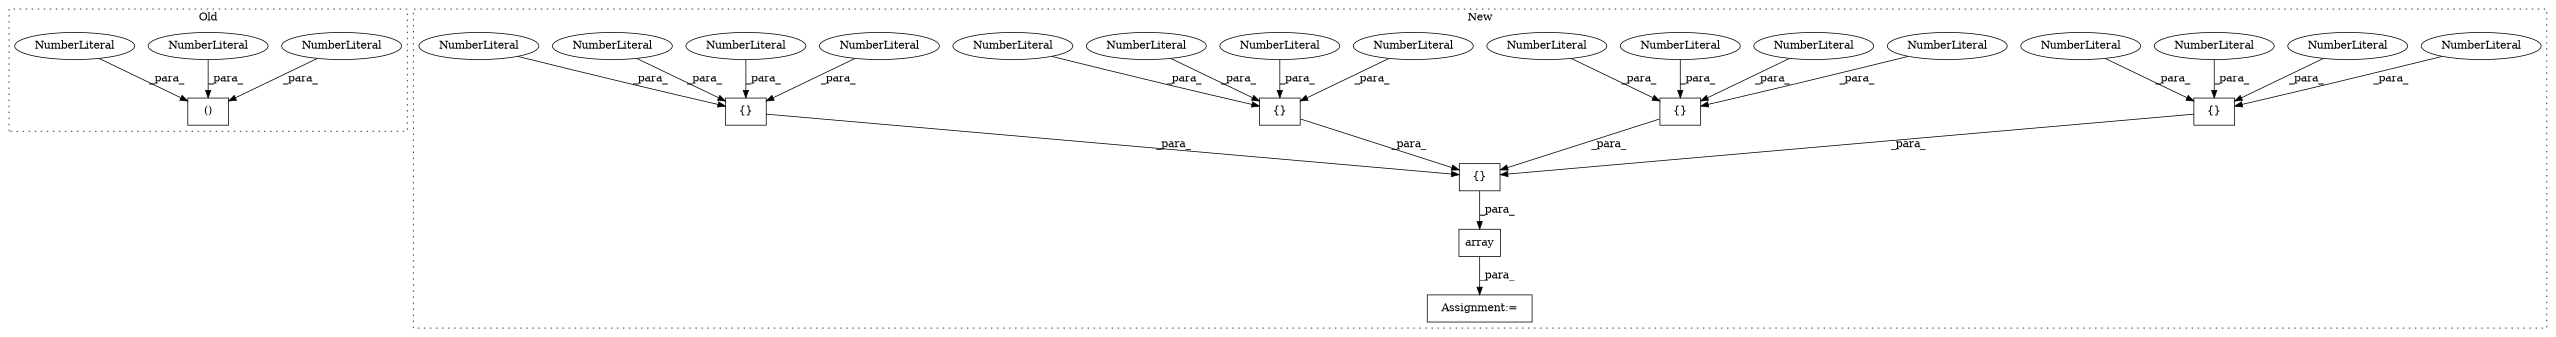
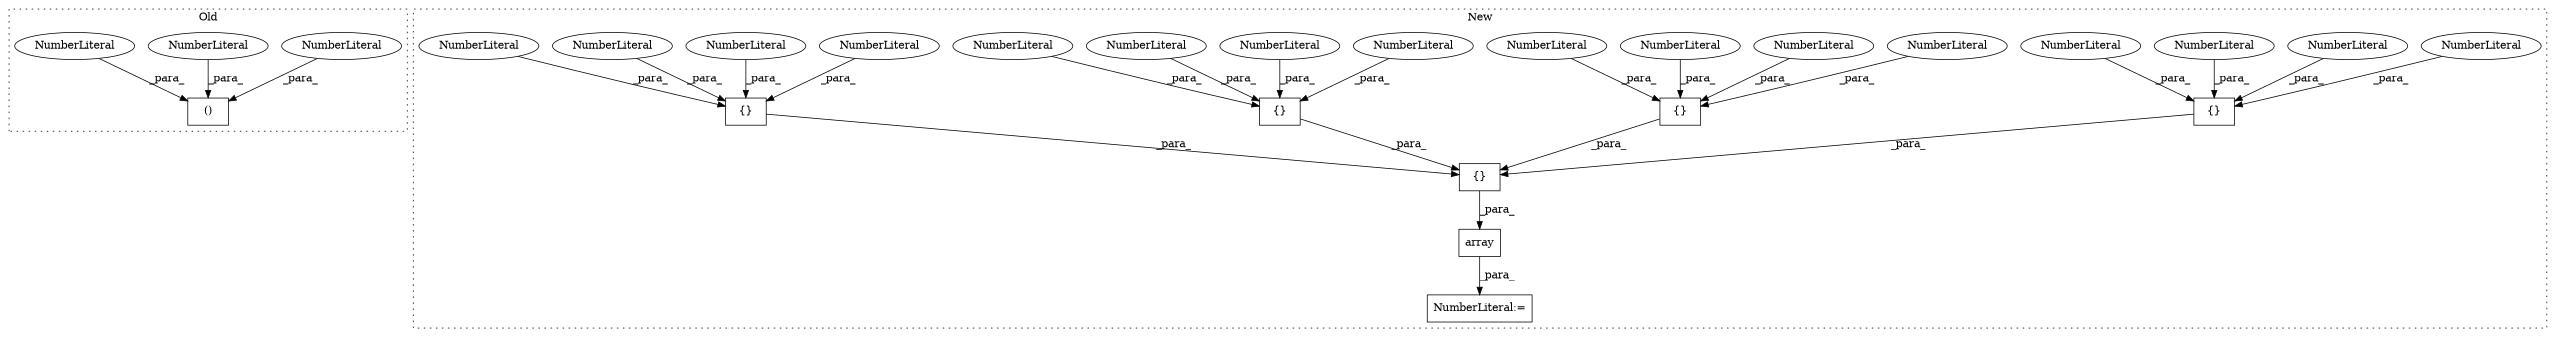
node "Assignment:=": label "Assignment:=" -> "NumberLiteral:="
